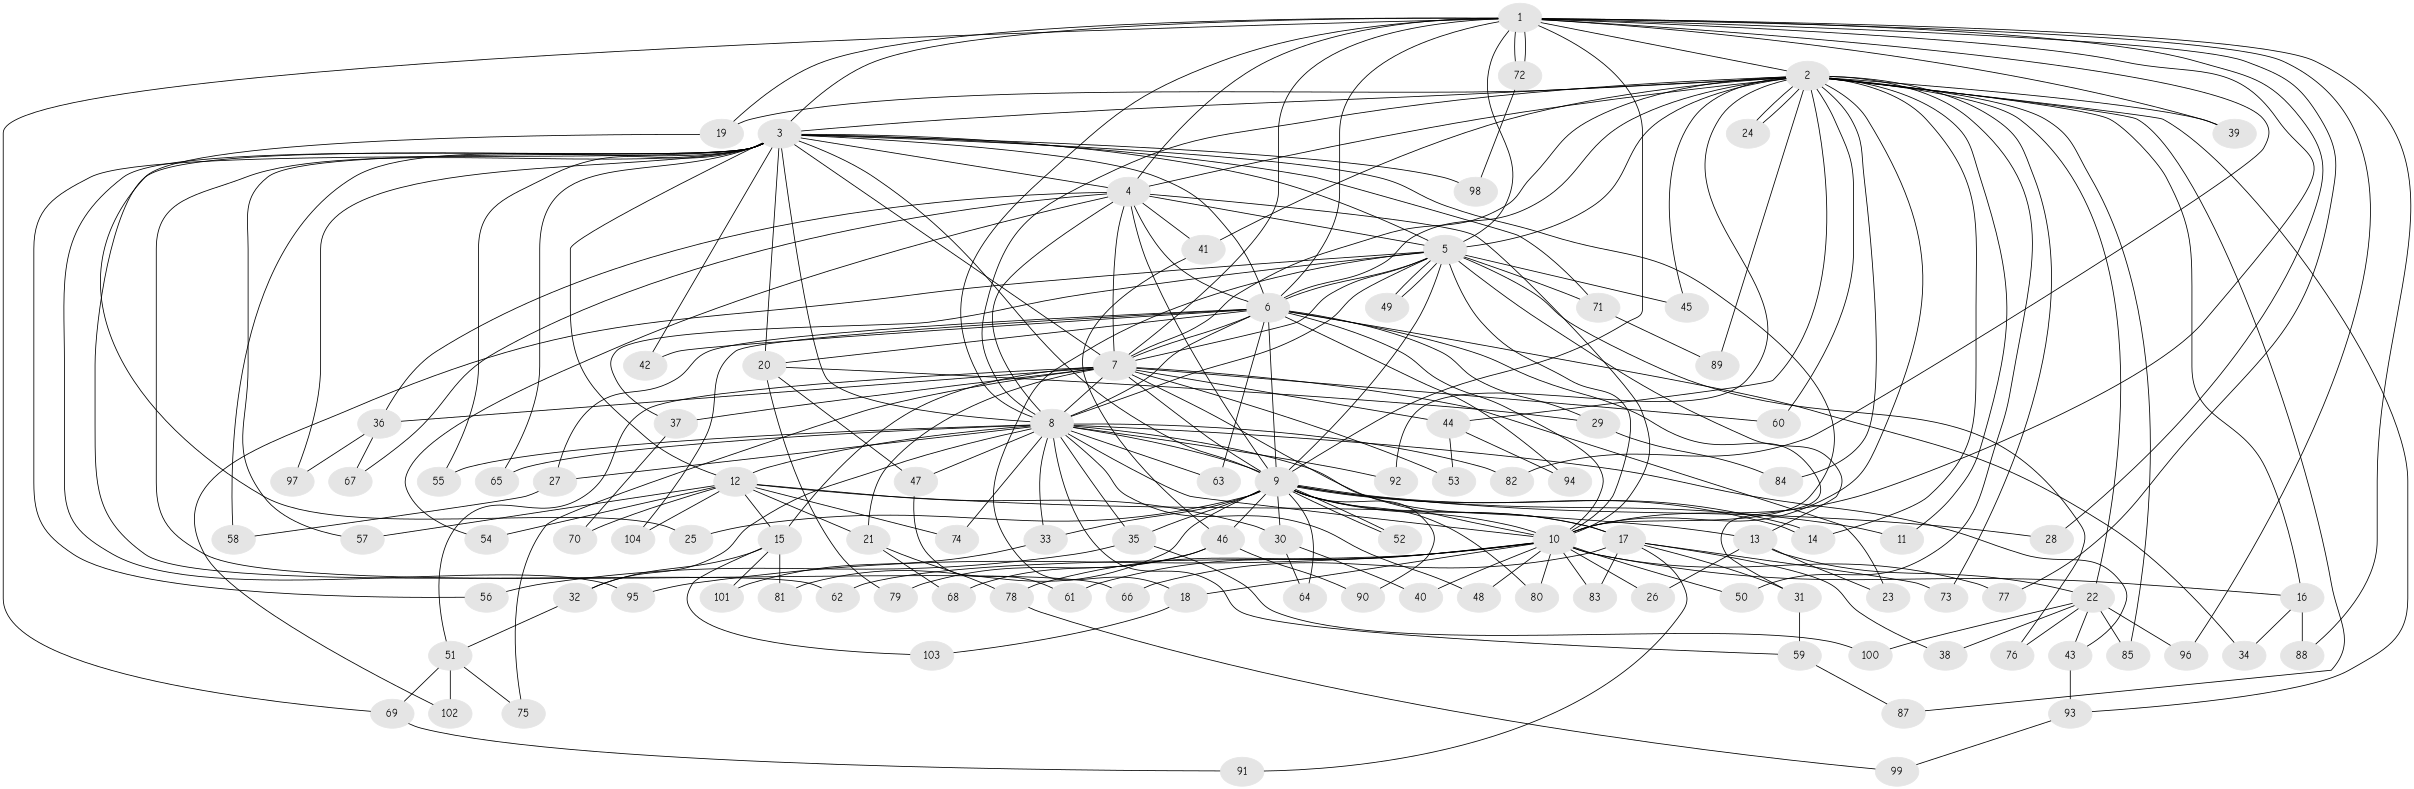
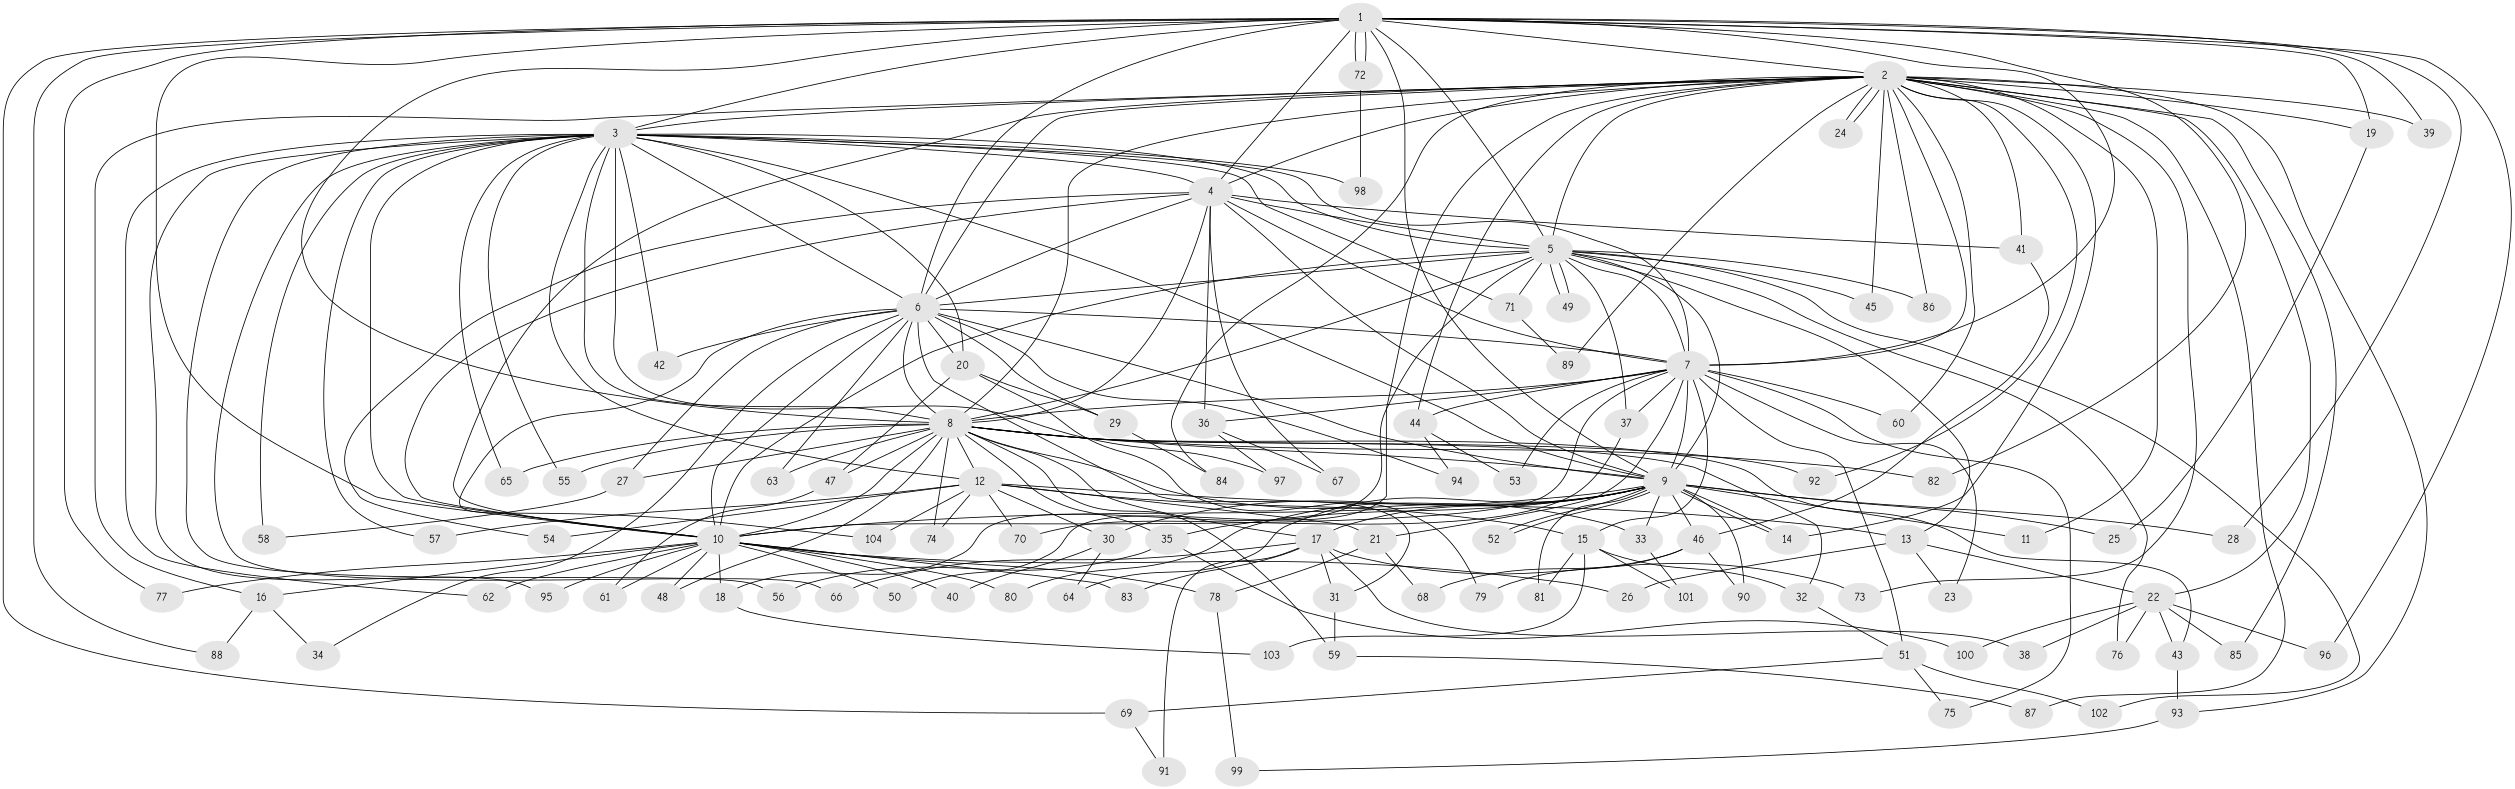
node "86": added
